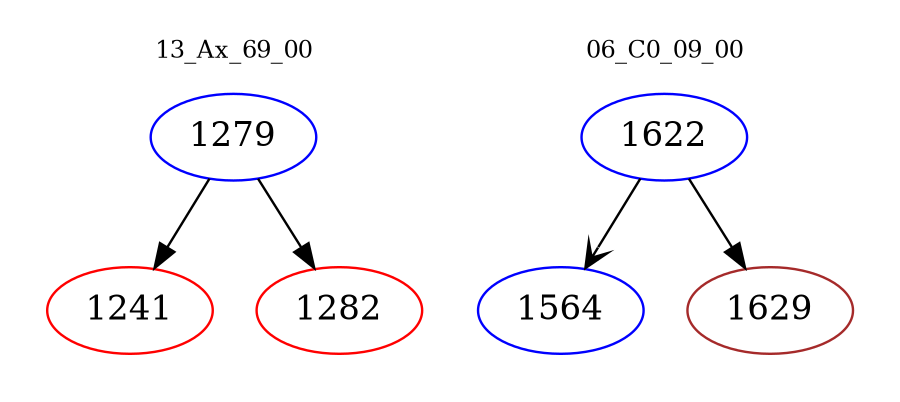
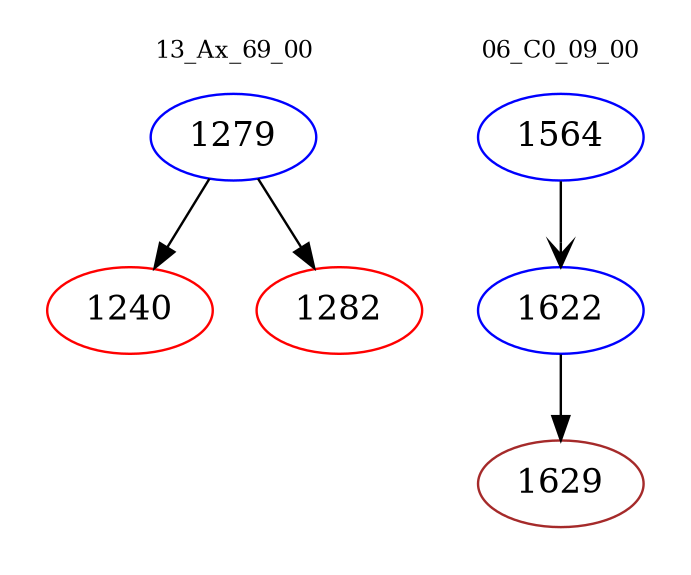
edge "1622" -> "1564": reversed
node "1241": label "1241" -> "1240"
